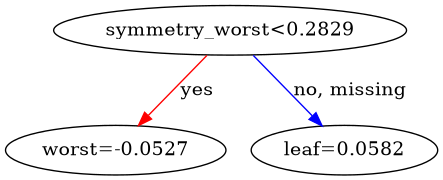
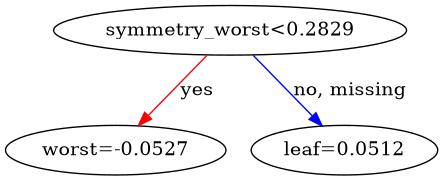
node "leaf=0.0582": label "leaf=0.0582" -> "leaf=0.0512"
